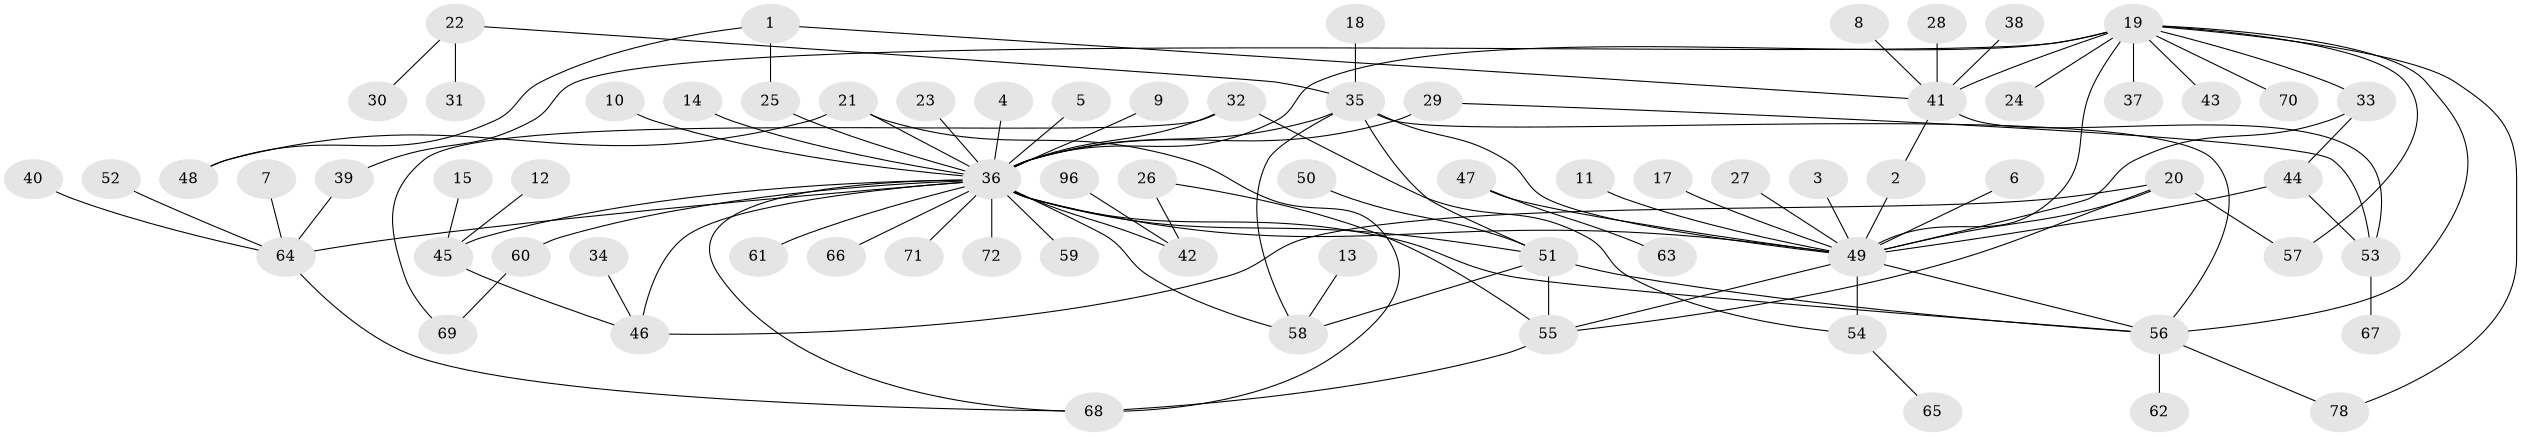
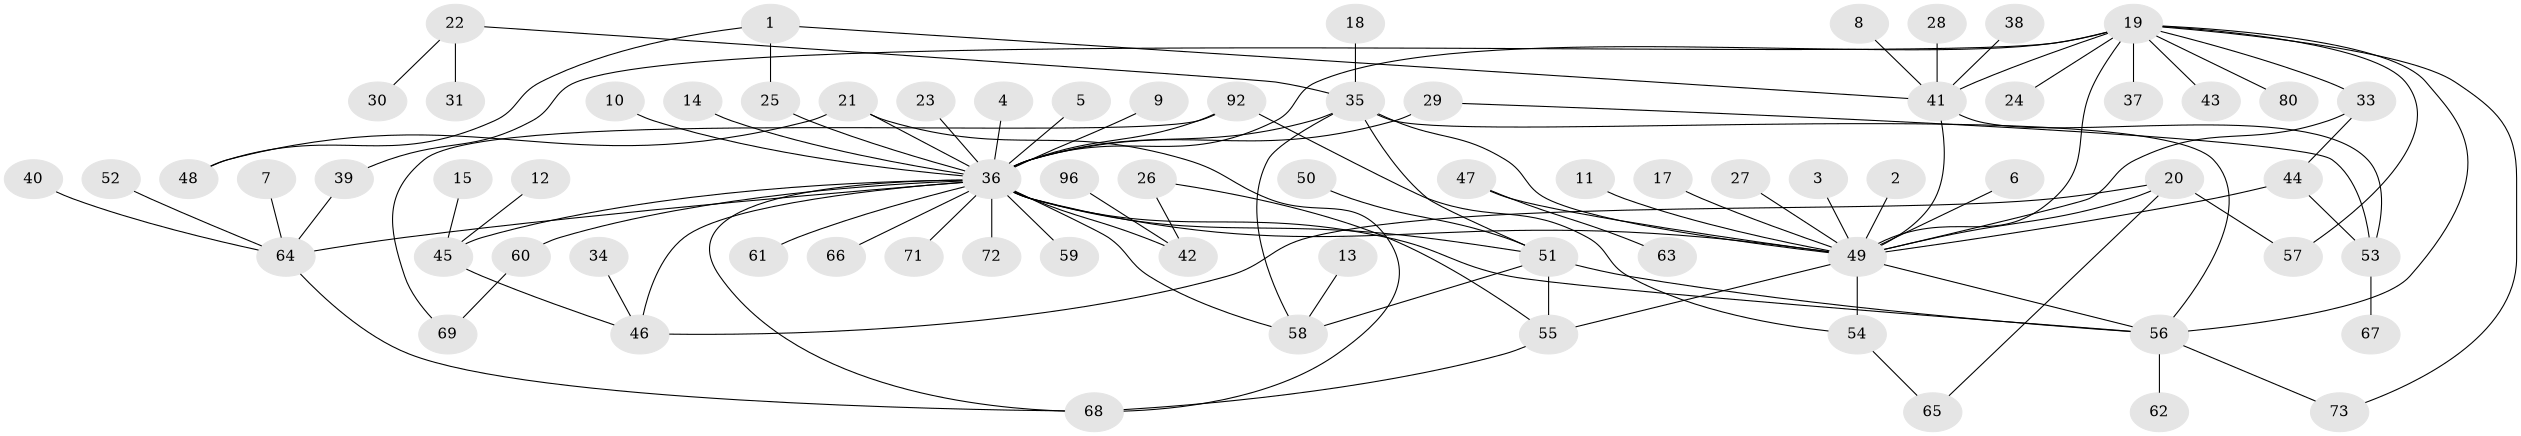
node "32": label "32" -> "92"
node "70": label "70" -> "80"
edge "41" -- "2": now "41" -- "49"
edge "20" -- "55": now "20" -- "65"
node "78": label "78" -> "73"
